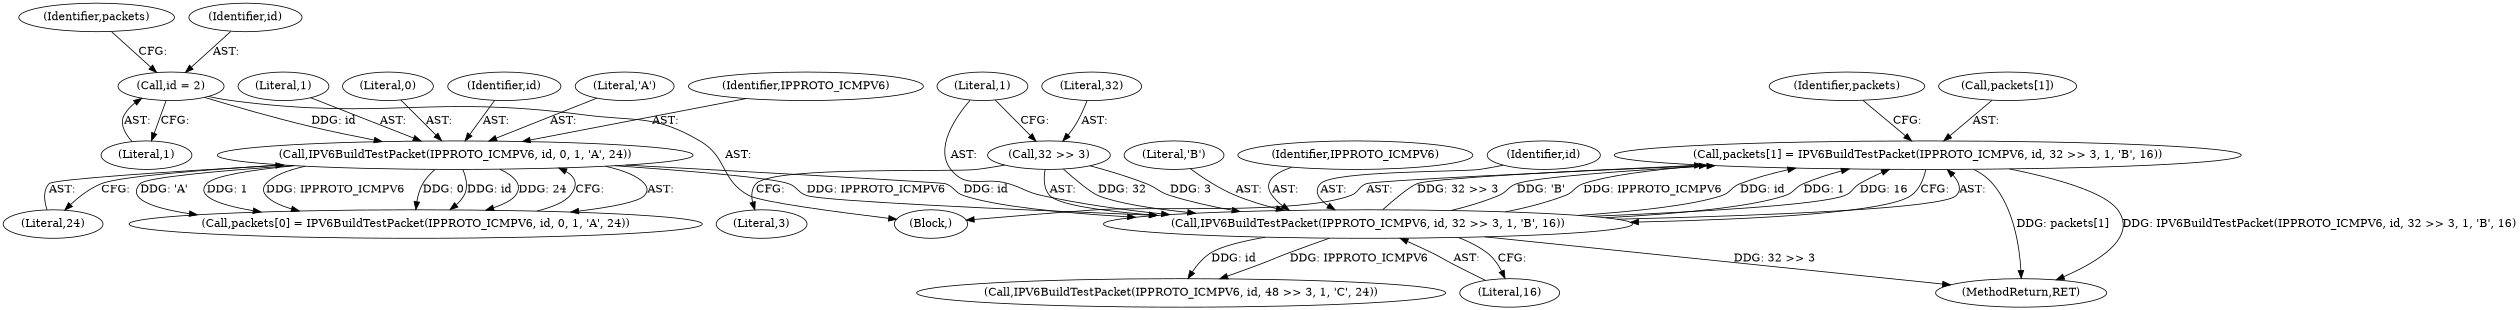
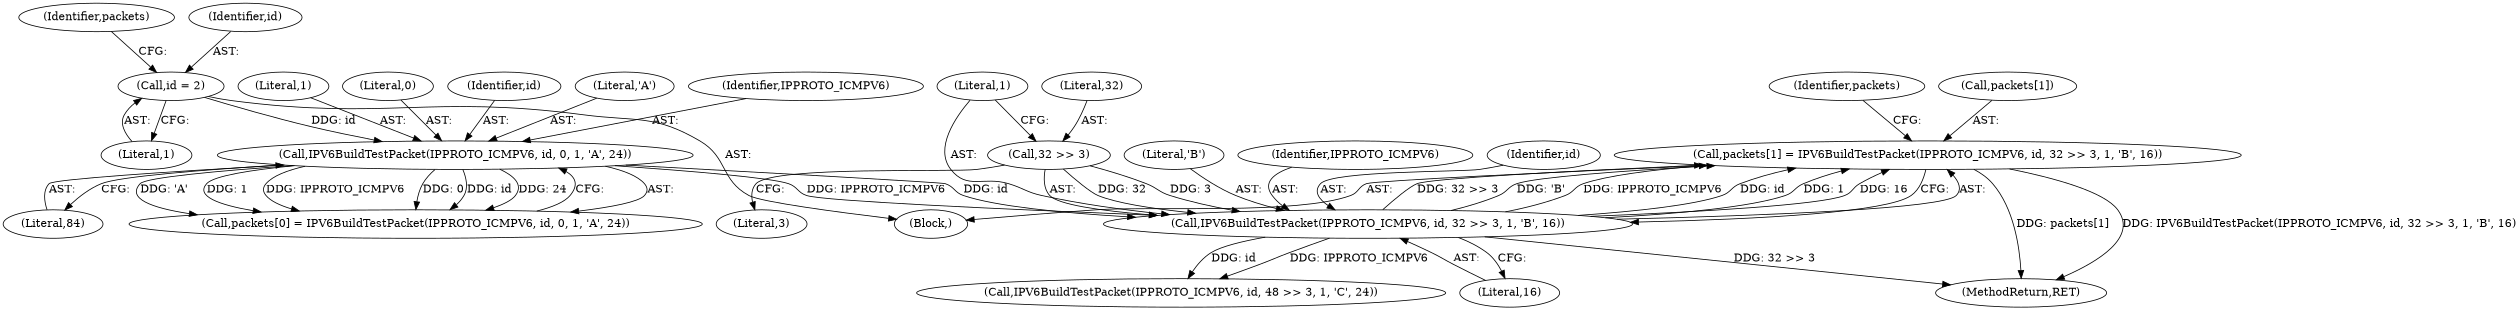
node "(Literal,24)": label "(Literal,24)" -> "(Literal,84)"
